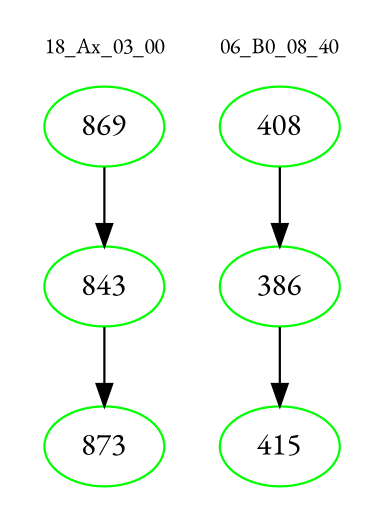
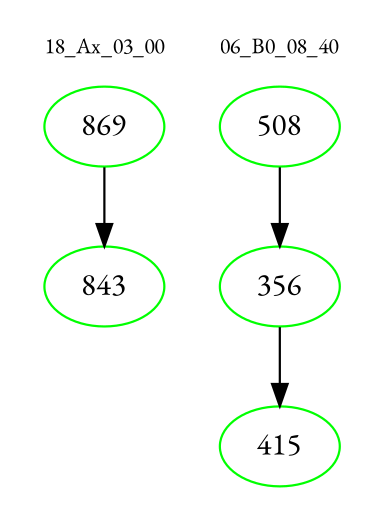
node "408": label "408" -> "508"
node "386": label "386" -> "356"
node "873": removed
